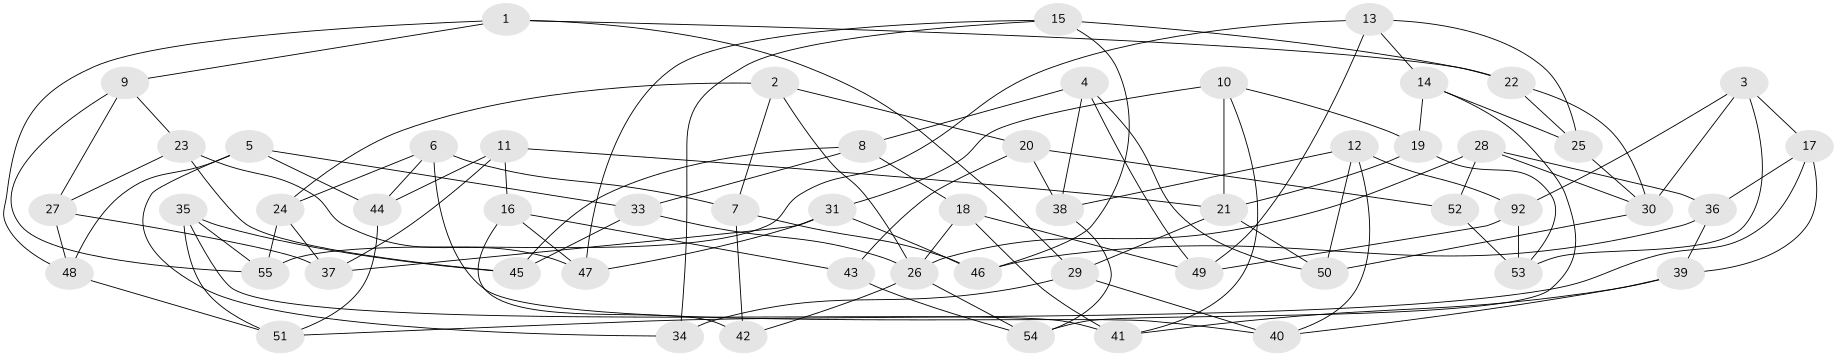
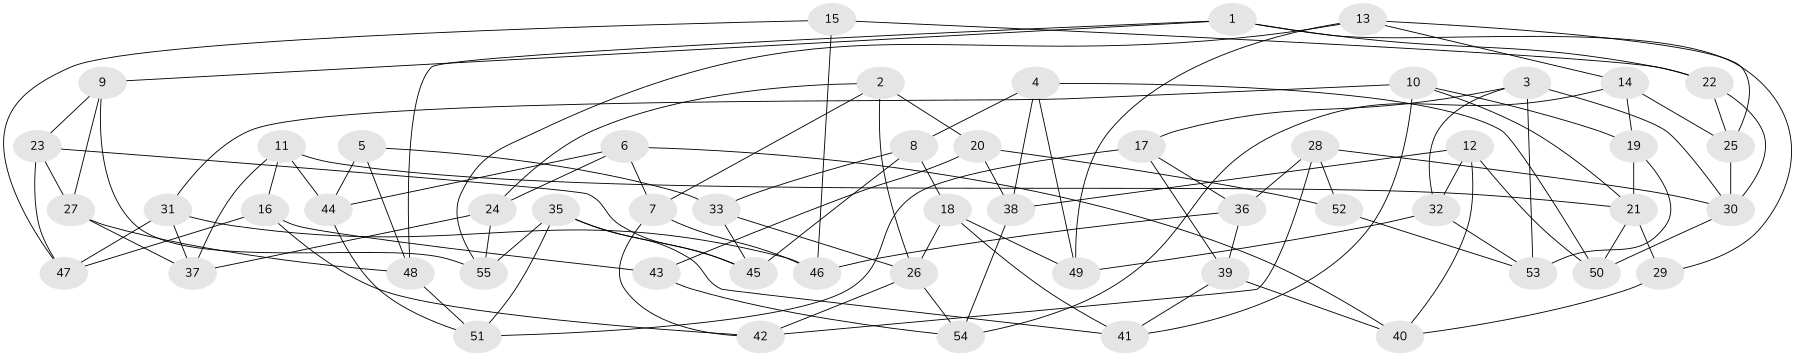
node "92": label "92" -> "32"
edge "28" -- "26": now "28" -- "42"
node "34": removed
